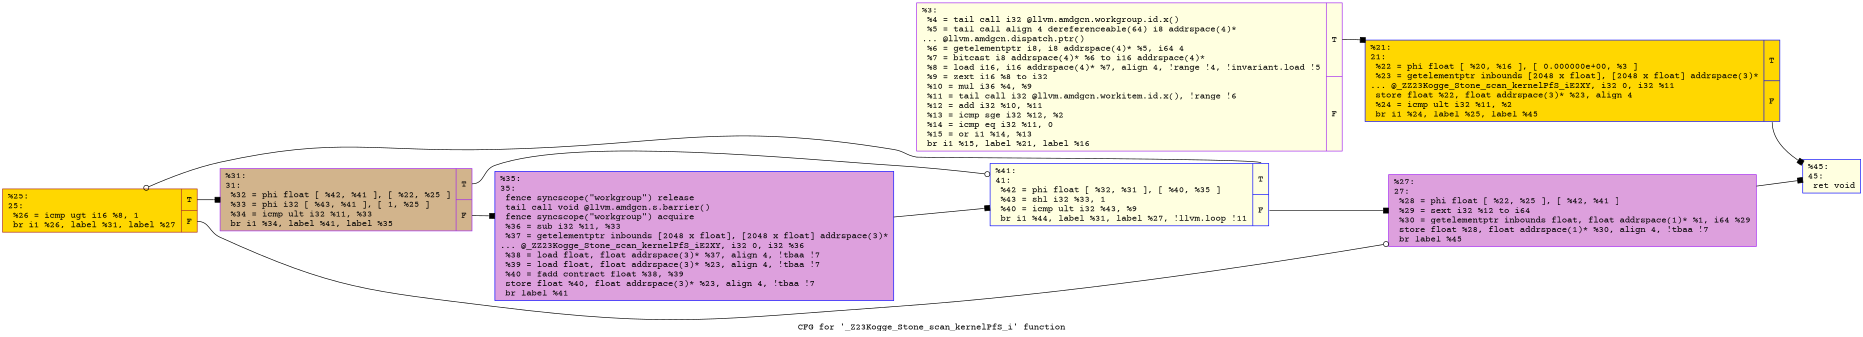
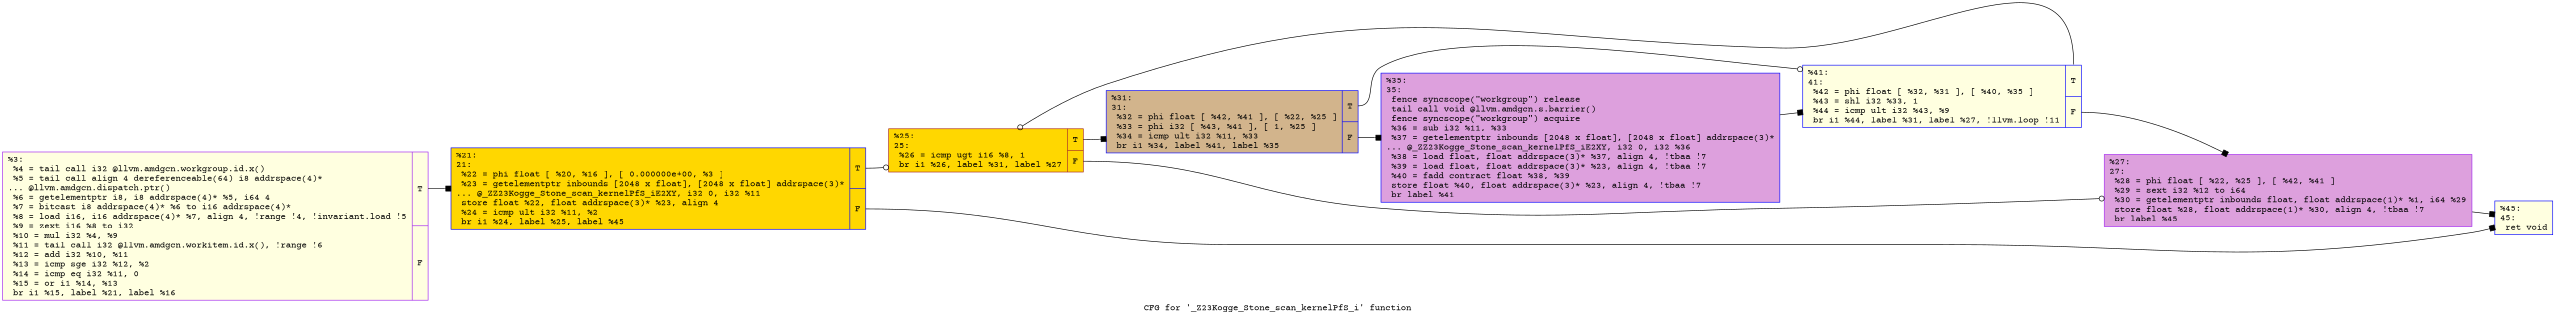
node "%3:": text "%10 = mul i36 %4, %9" -> "%10 = mul i32 %4, %9"
edge "%21:" -> "%25:": added
node "%31:": color purple -> blue
node "%41:": text "%40 = icmp ult i32 %43, %9" -> "%44 = icmp ult i32 %43, %9"
